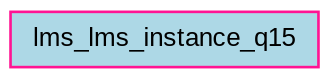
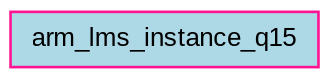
node "lms_lms_instance_q15": label "lms_lms_instance_q15" -> "arm_lms_instance_q15"
